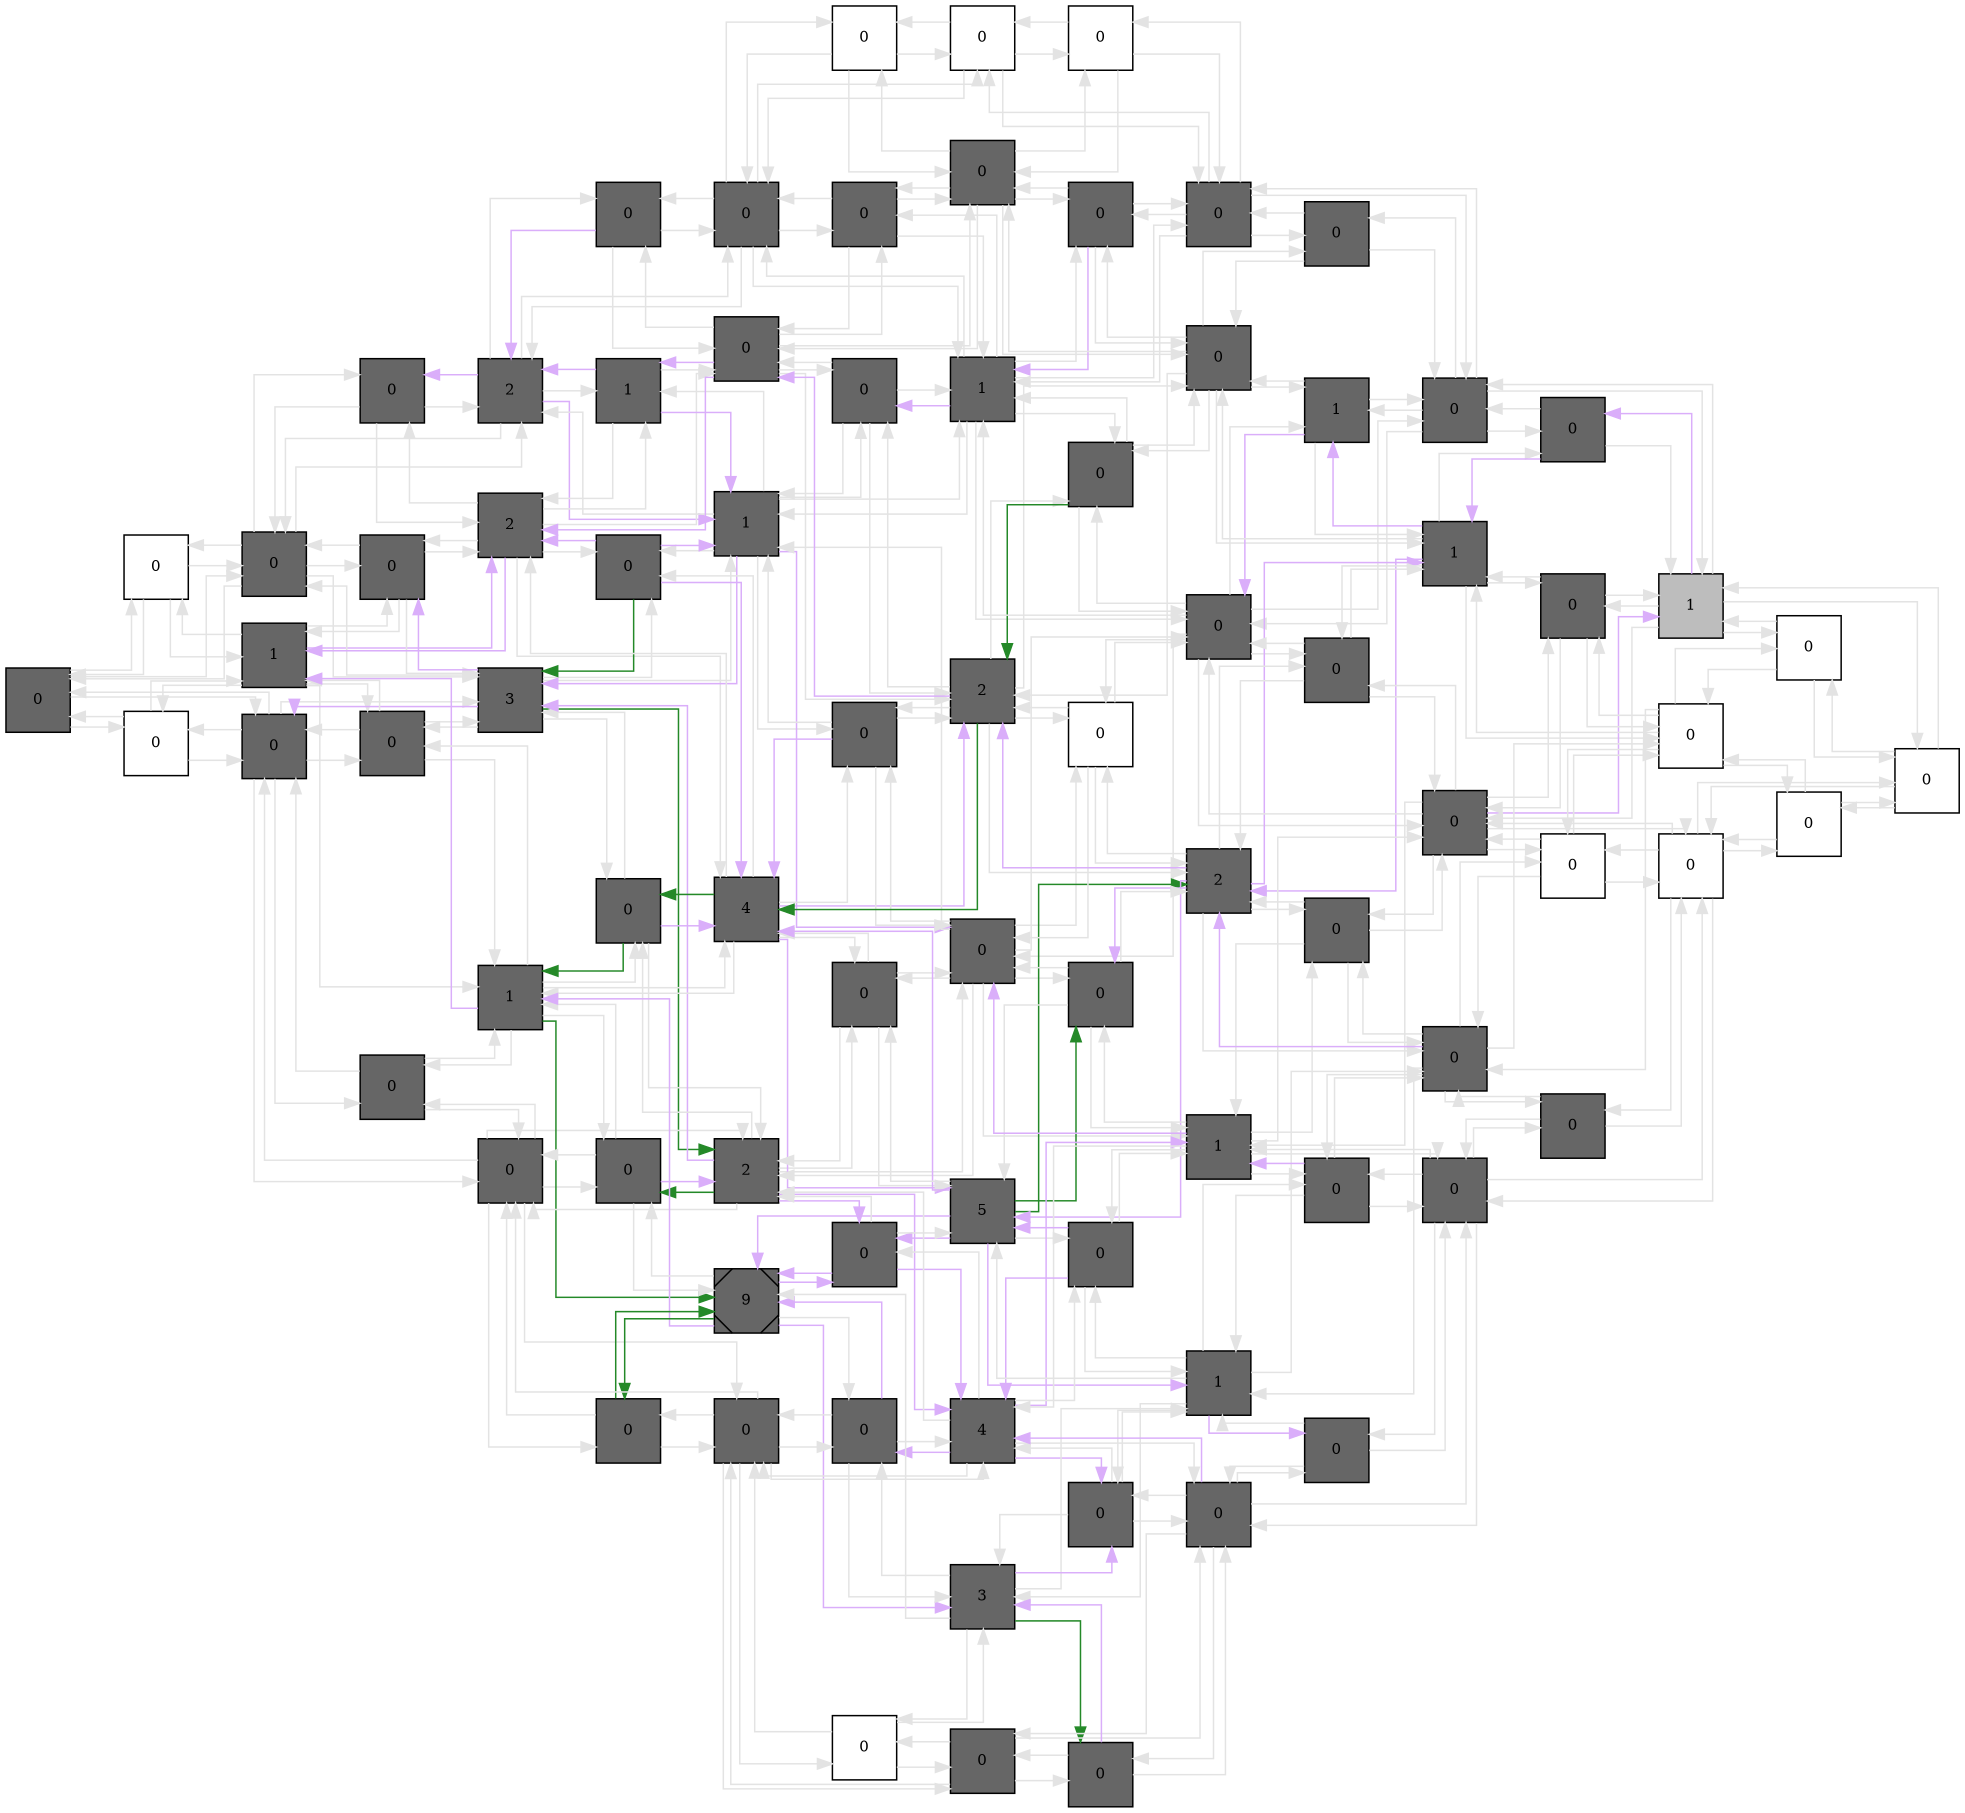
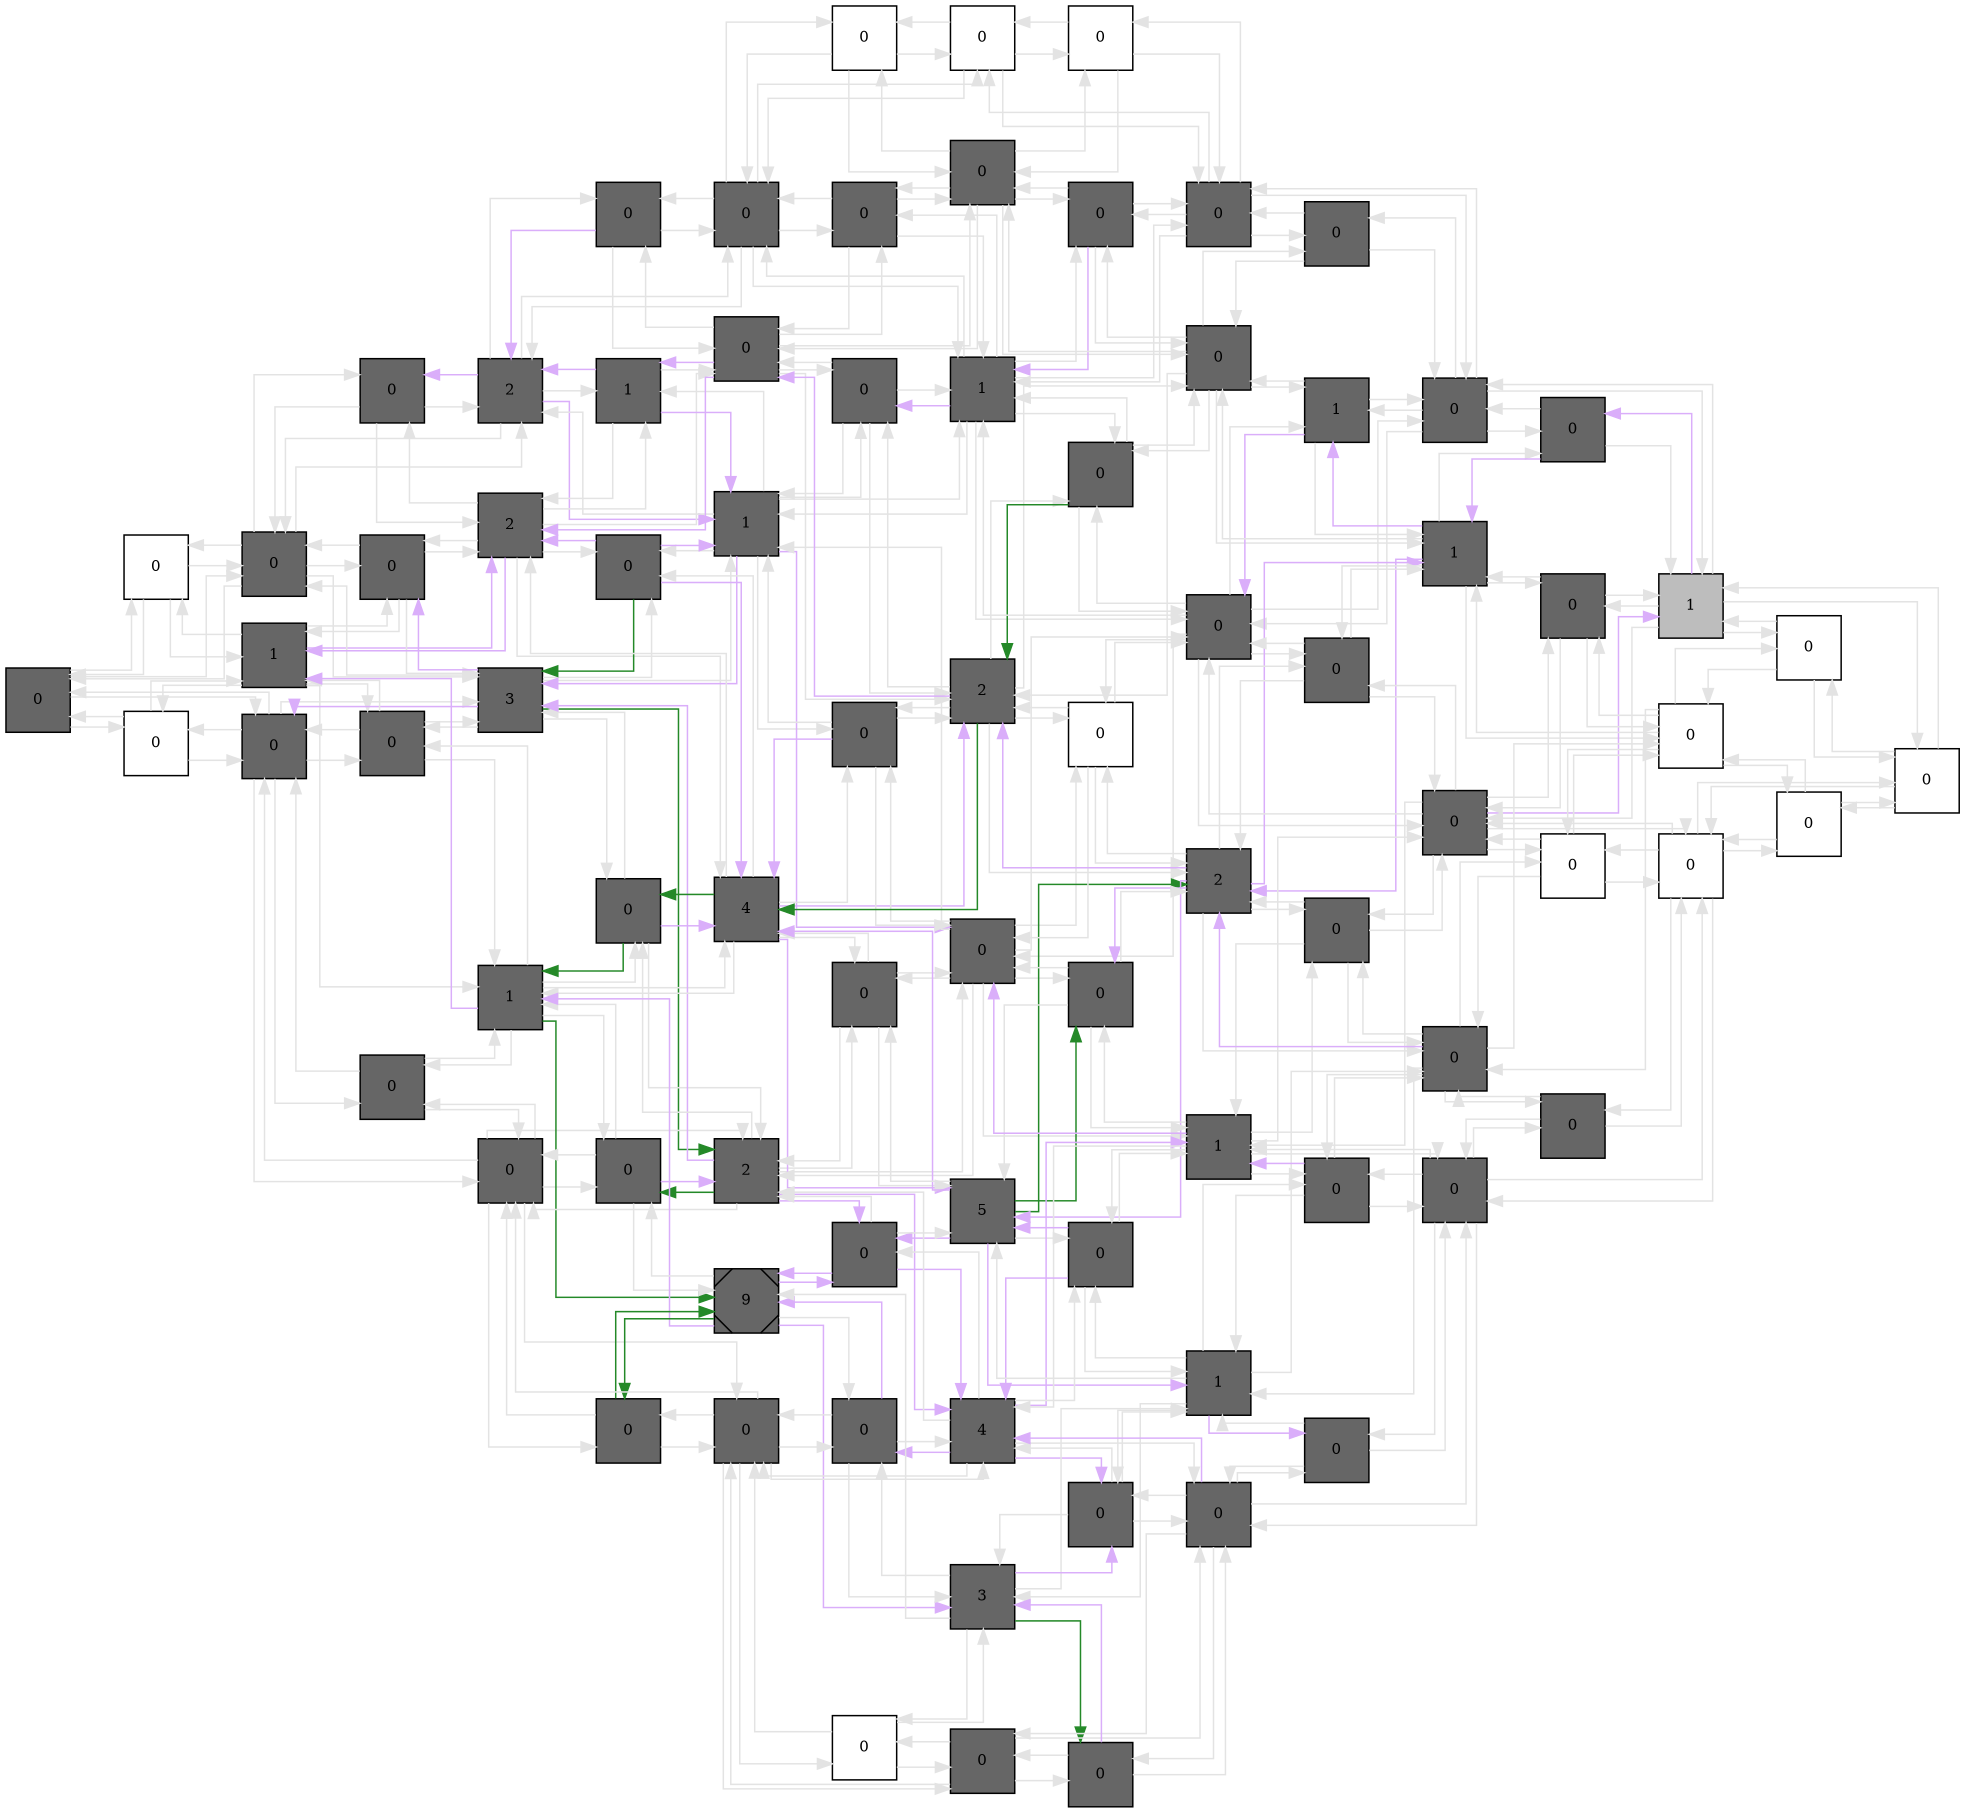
edge "5" -> "9": removed
